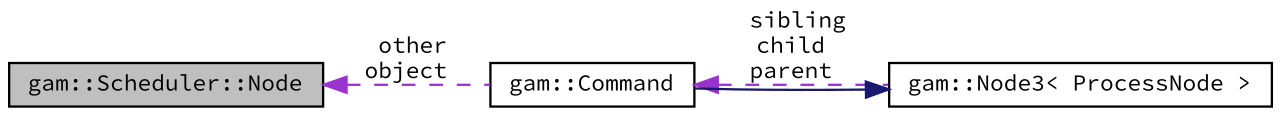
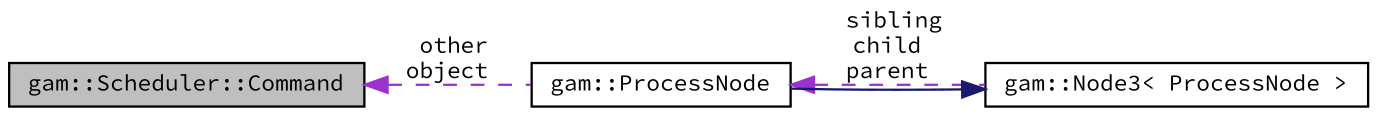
node "gam::Scheduler::Node": label "gam::Scheduler::Node" -> "gam::Scheduler::Command"
node "gam::Command": label "gam::Command" -> "gam::ProcessNode"
